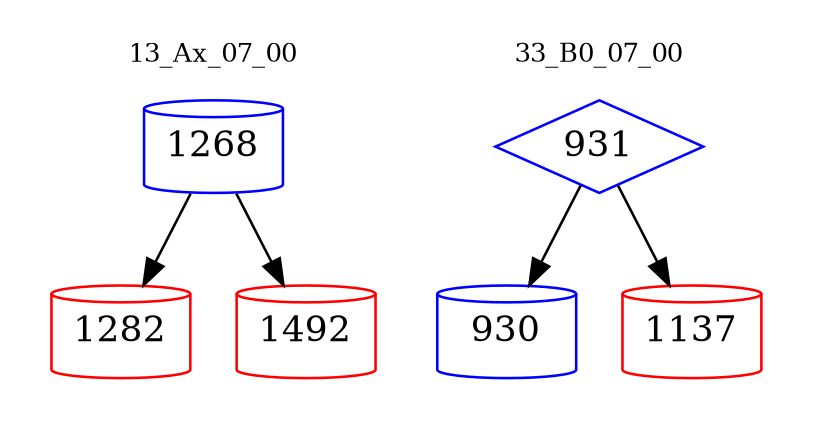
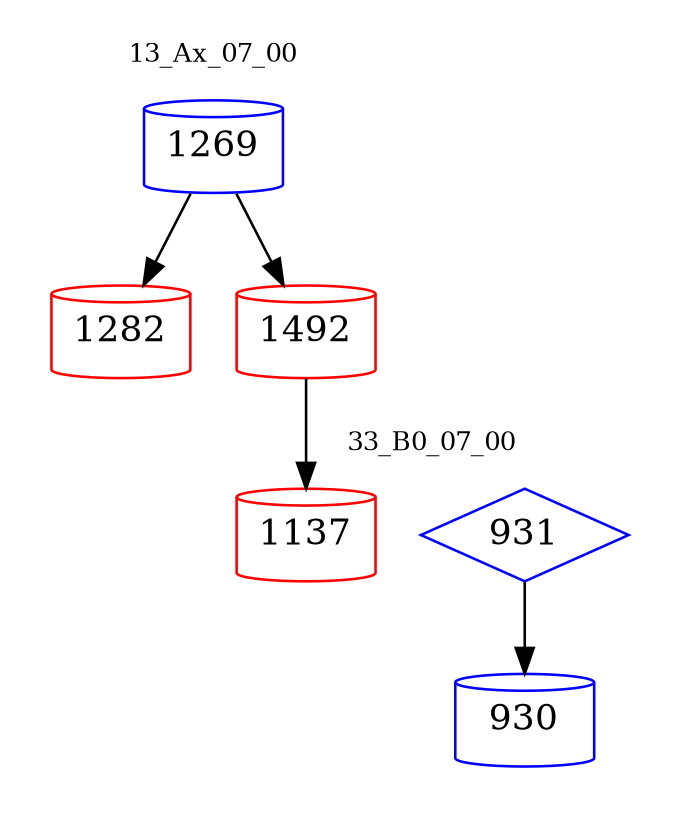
node "1268": label "1268" -> "1269"
edge "931" -> "1137": now "1492" -> "1137"
